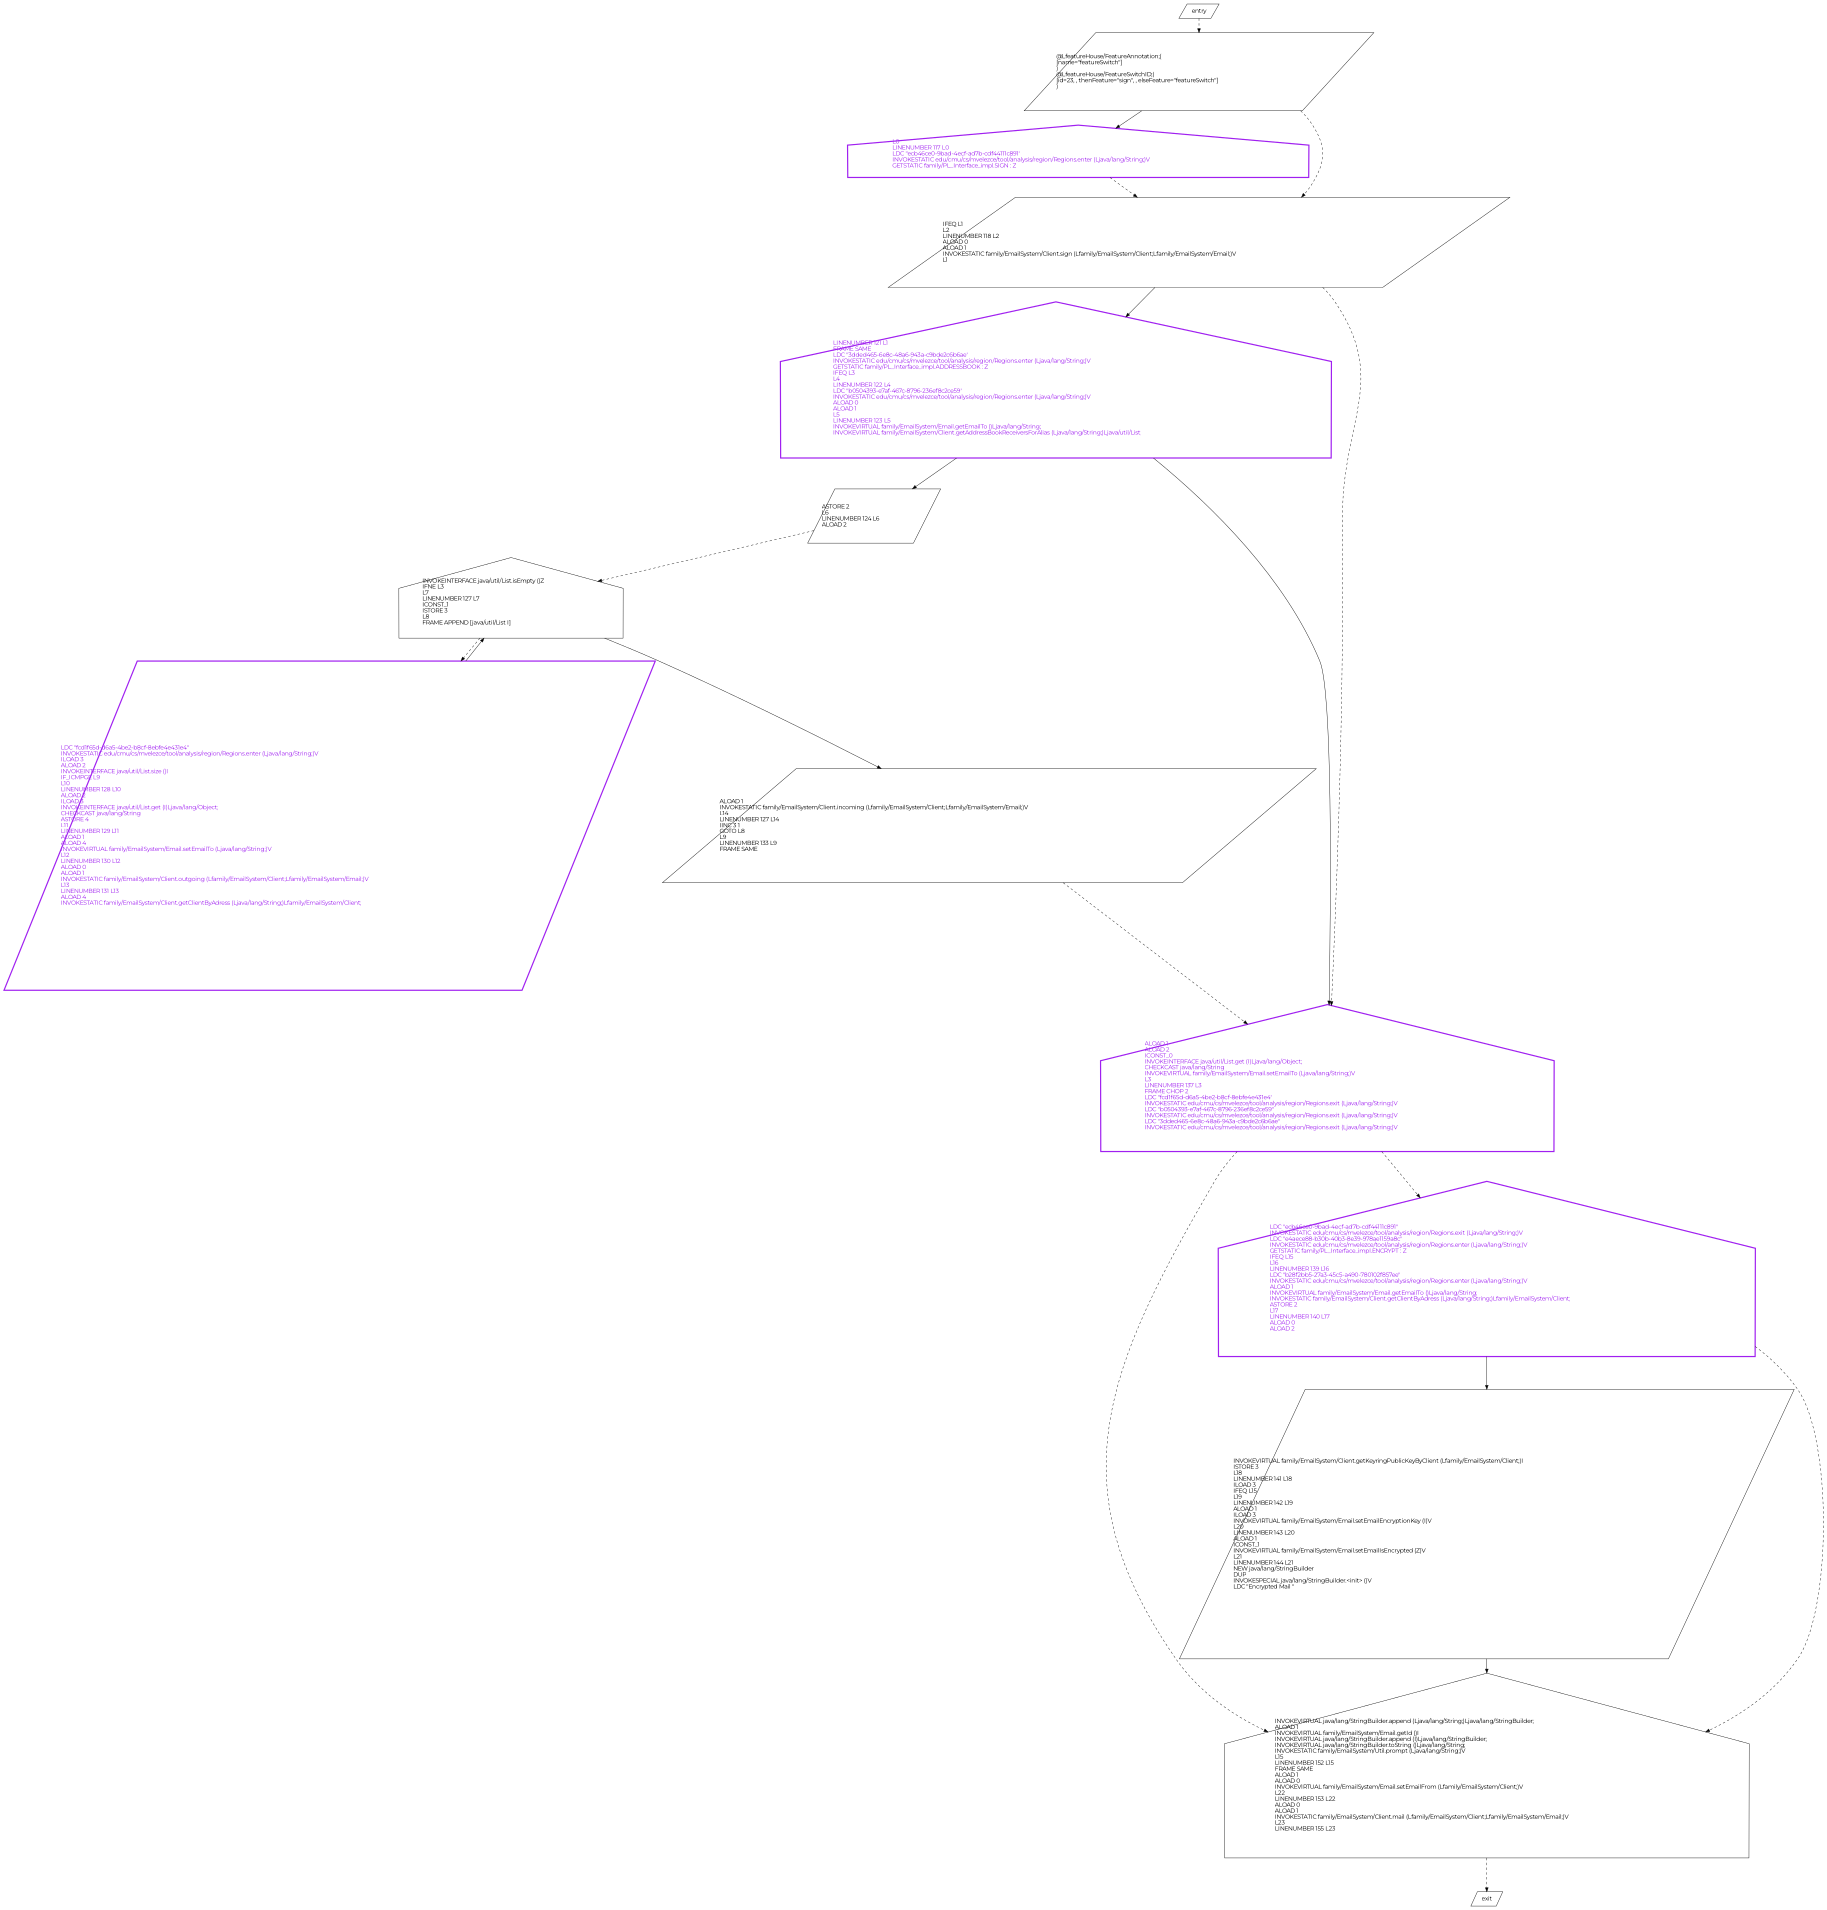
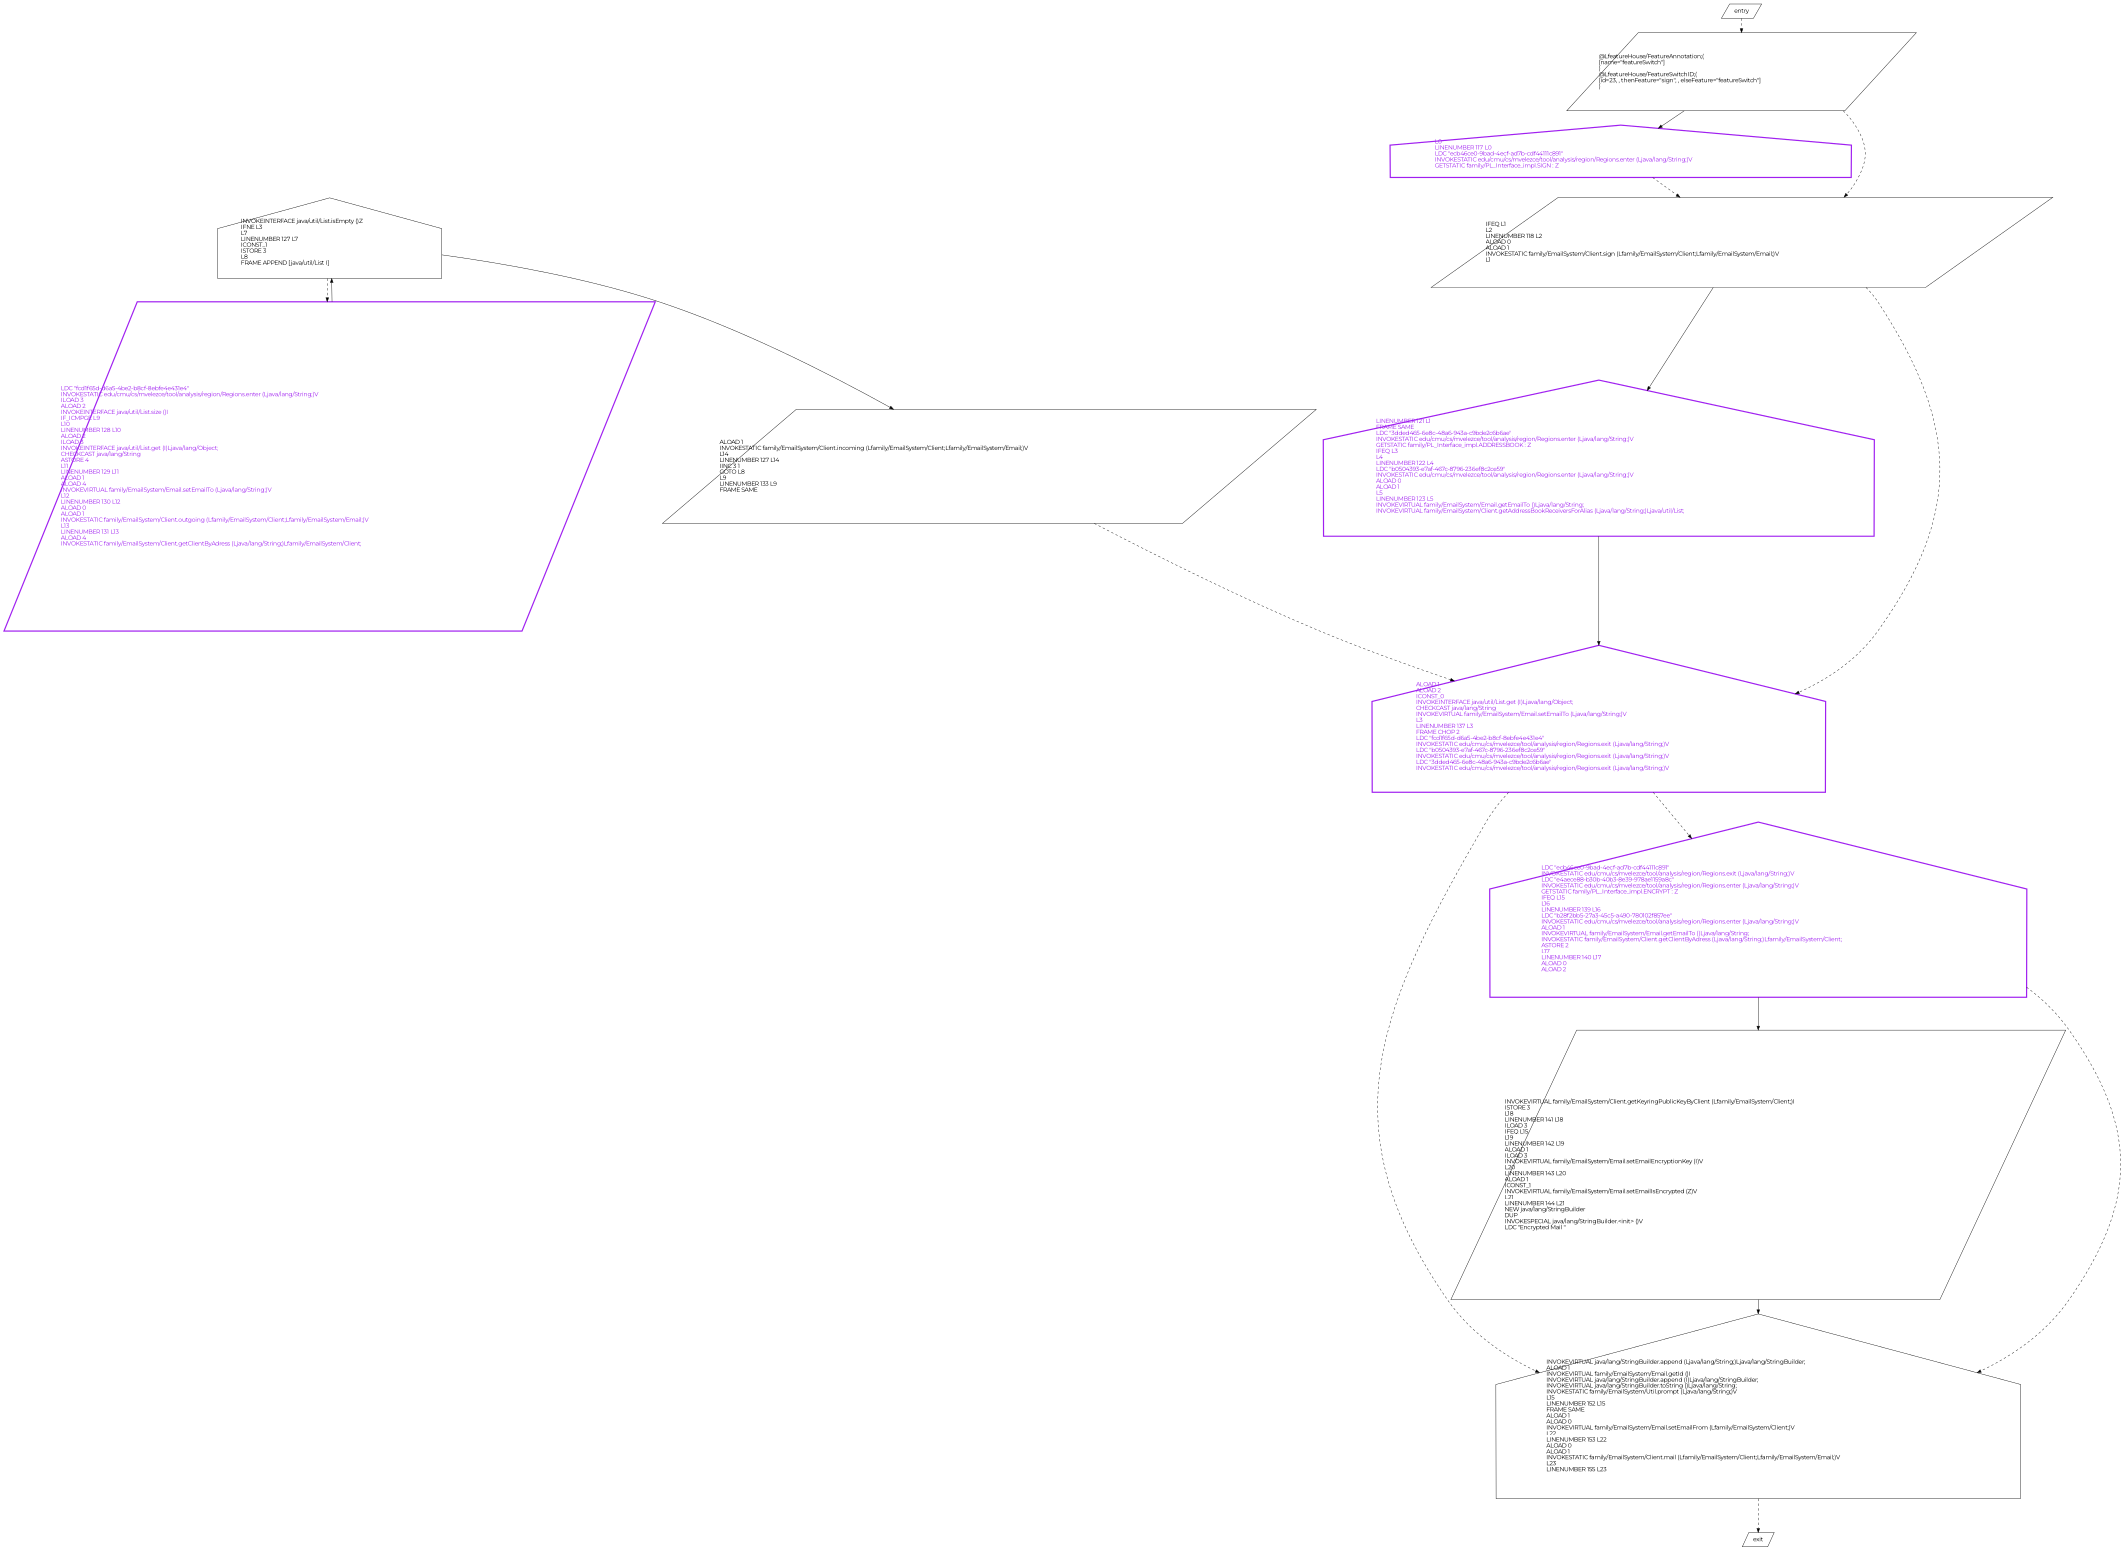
node "ASTORE 2 L6 LINENUMBER 124 L6 ALOAD 2": removed
